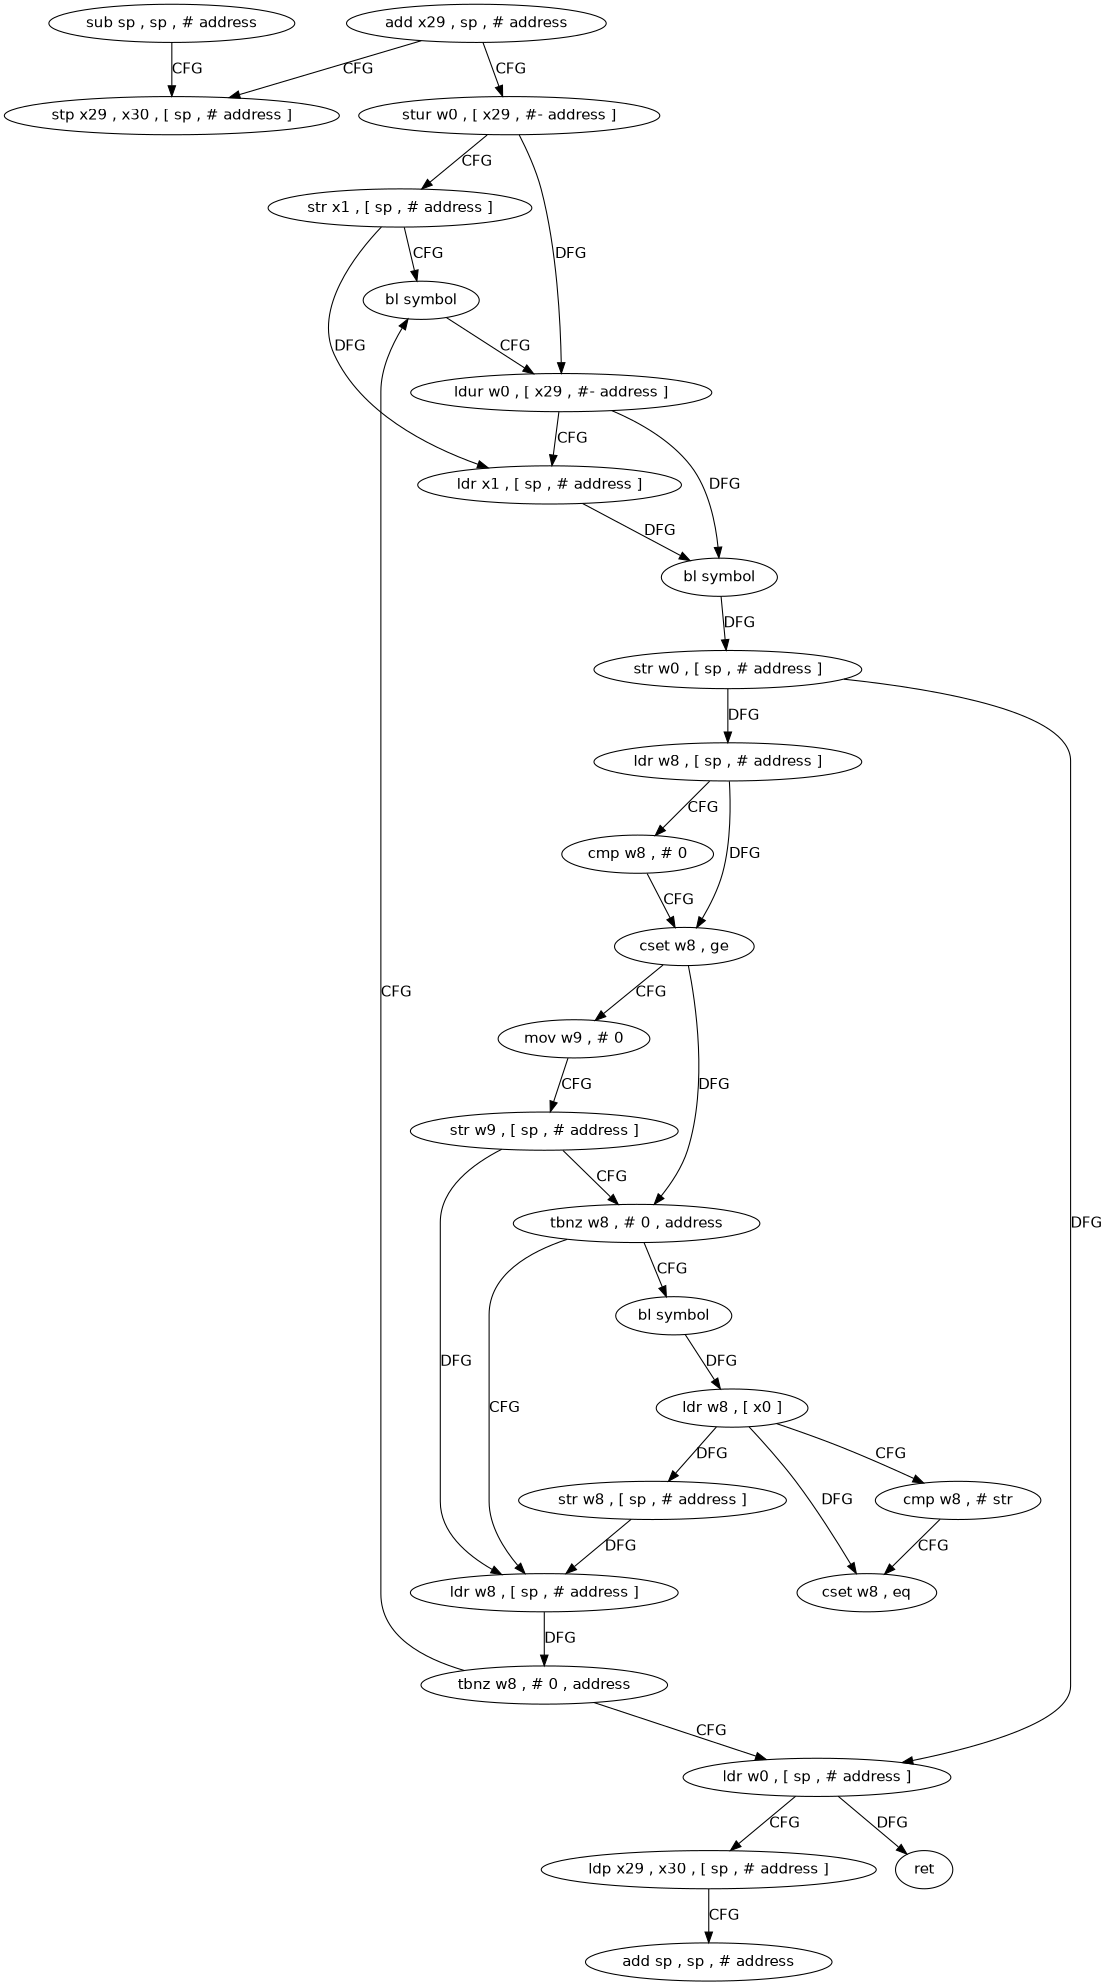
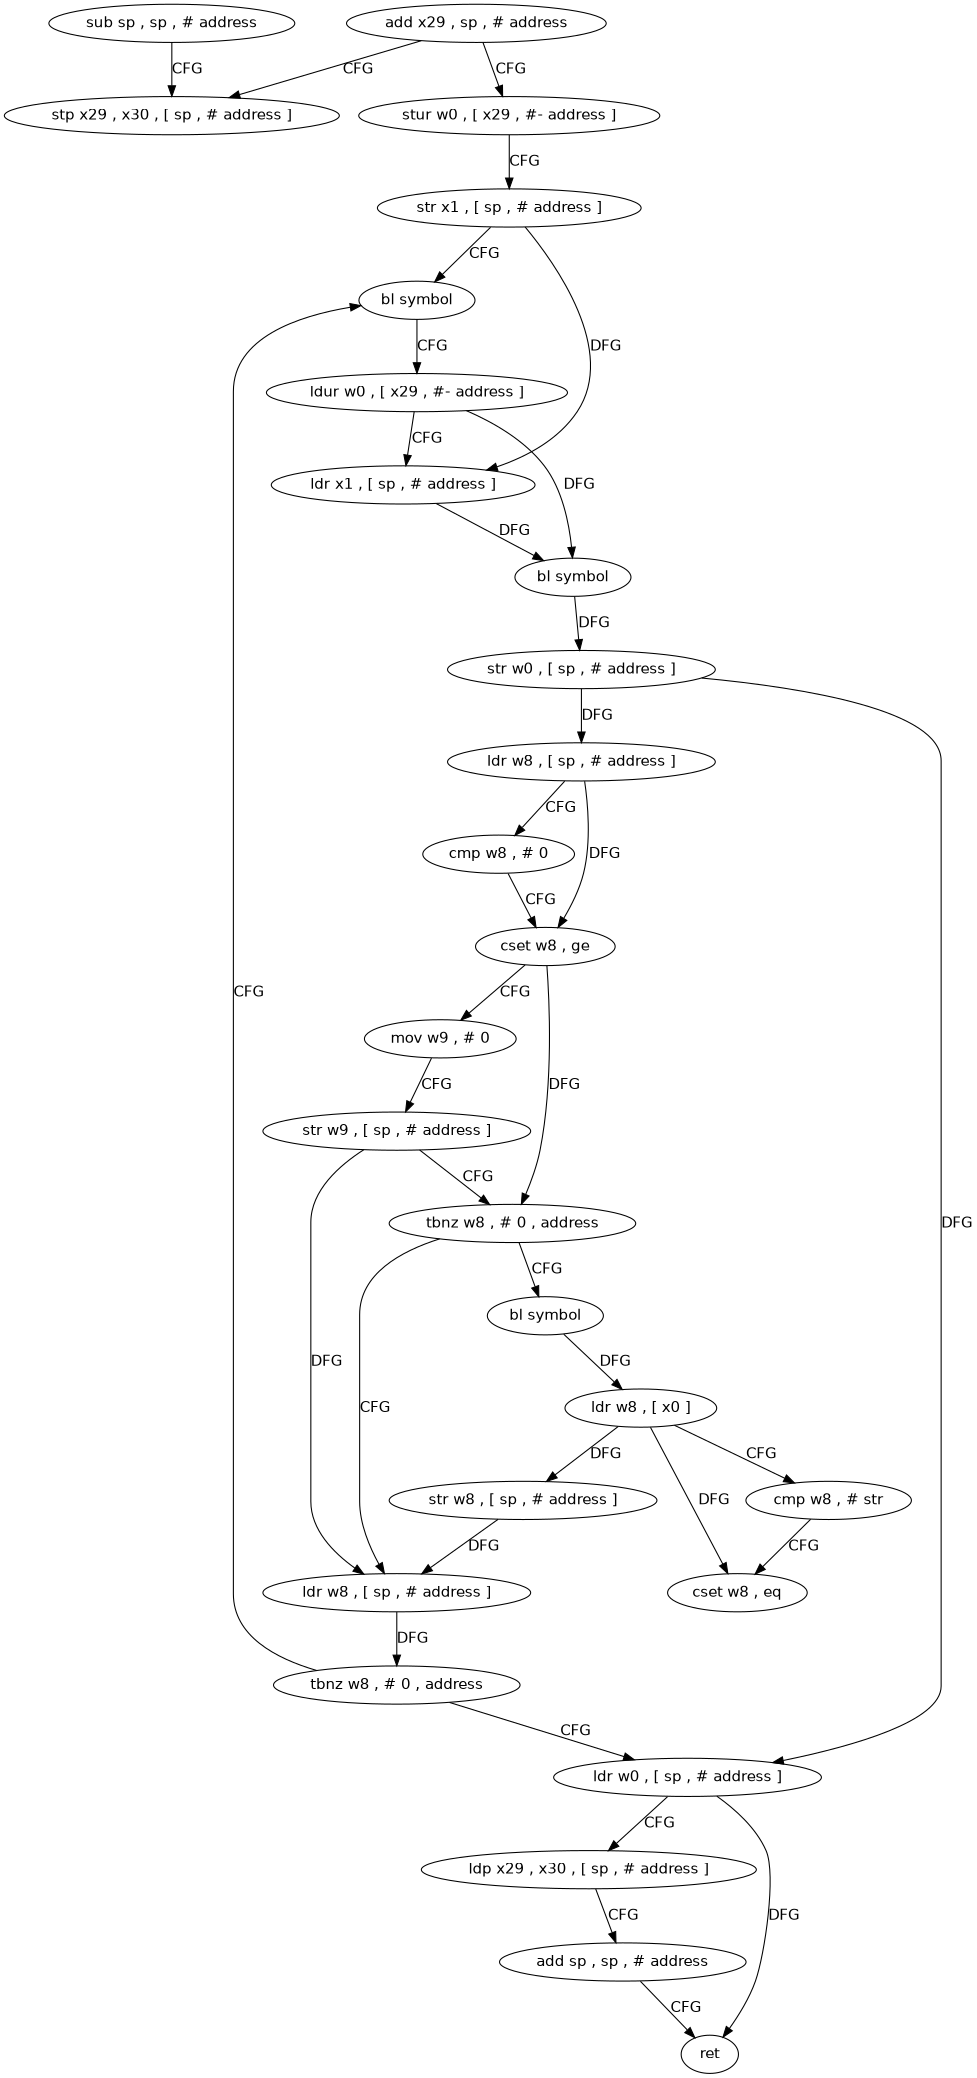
edge "stur w0 , [ x29 , #- address ]" -> "ldur w0 , [ x29 , #- address ]": removed, label "DFG"
edge "add sp , sp , # address" -> "ret": added, label "CFG"
